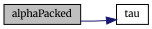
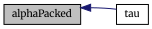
edge "alphaPacked" -> "tau": reversed
